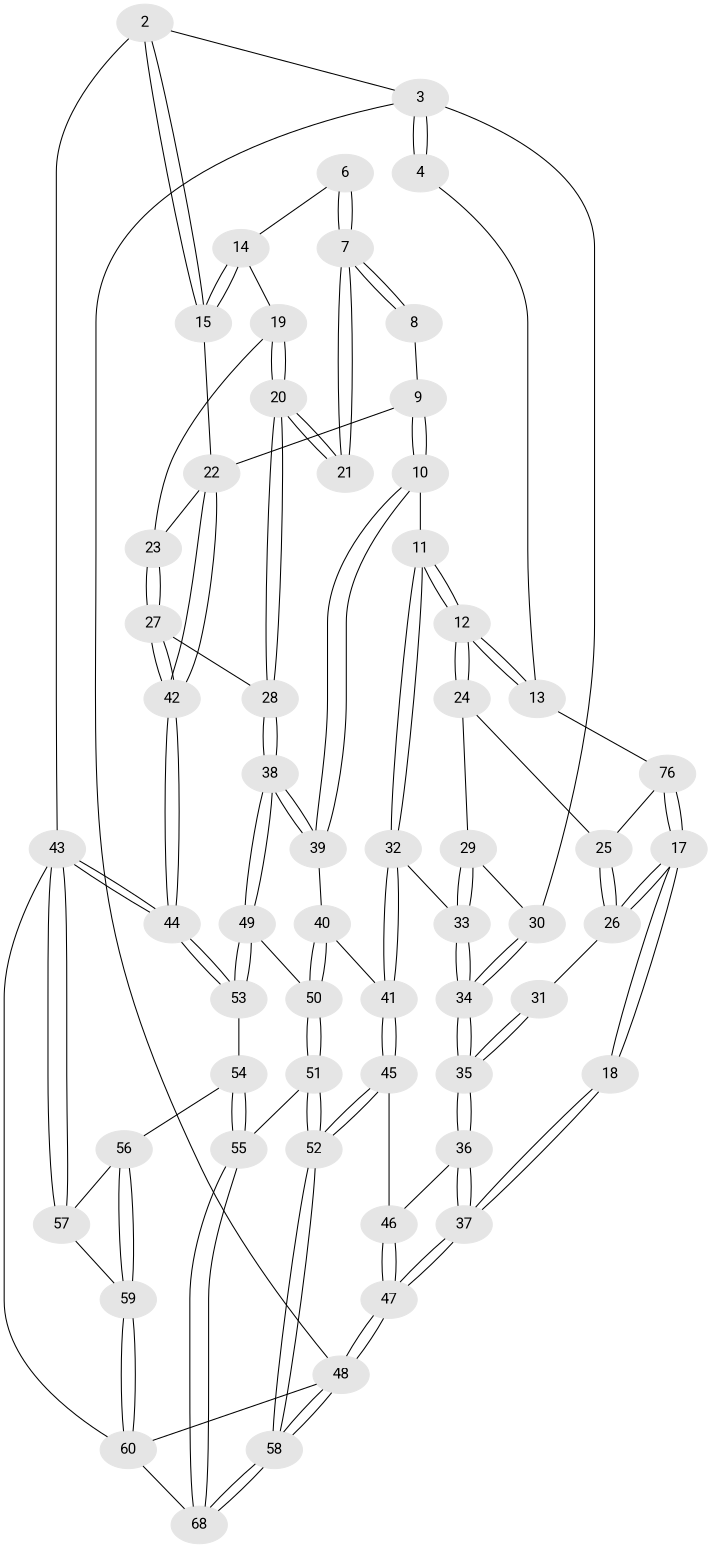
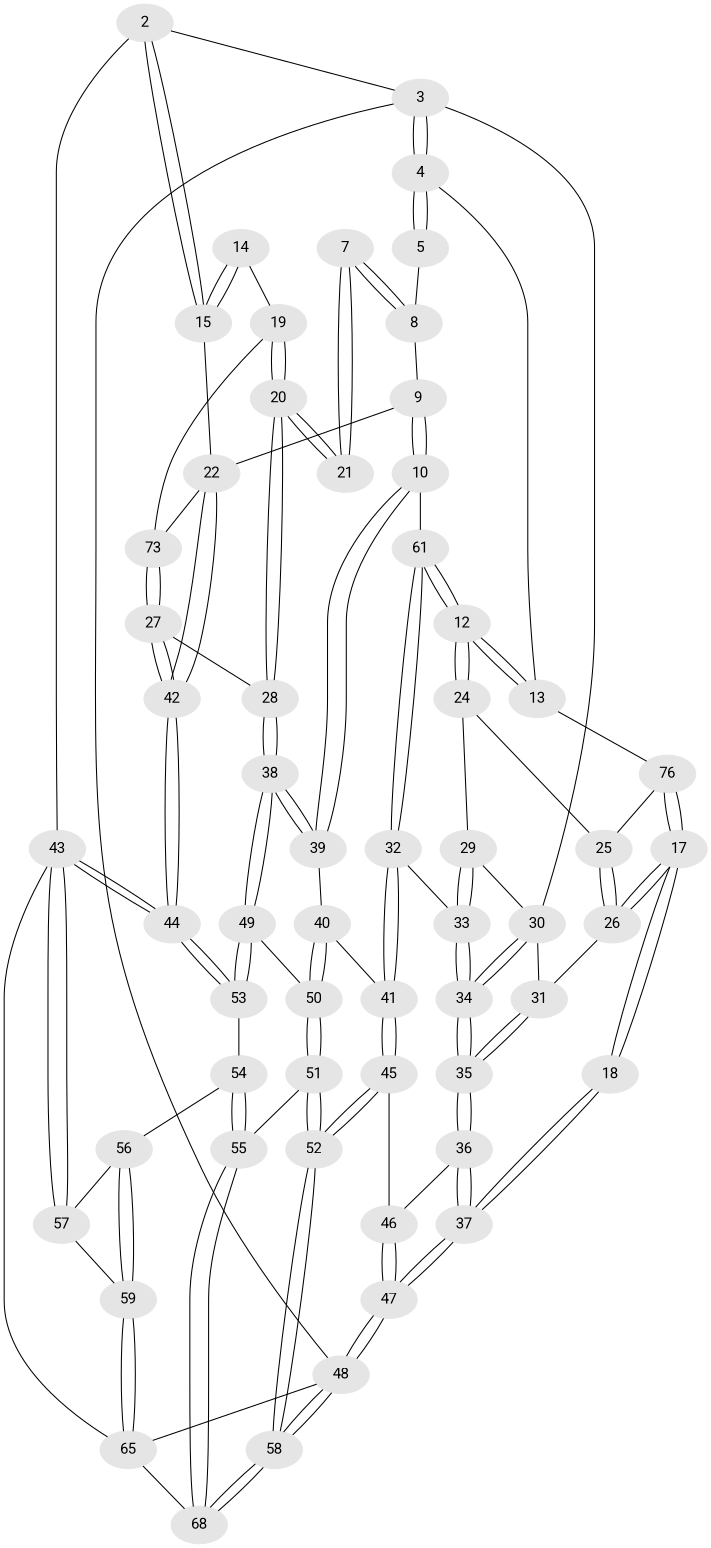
node "6": removed
node "5": added
node "23": label "23" -> "73"
node "11": label "11" -> "61"
edge "30" -- "31": added
node "60": label "60" -> "65"
